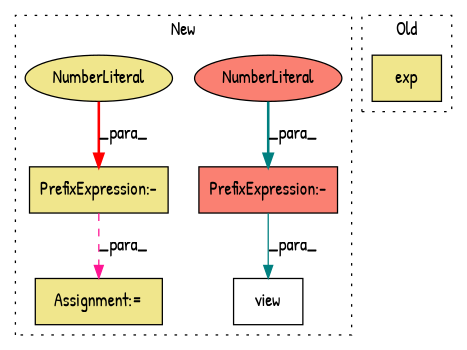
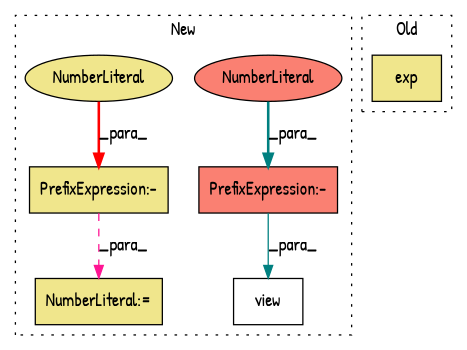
node "Assignment:=": label "Assignment:=" -> "NumberLiteral:="
